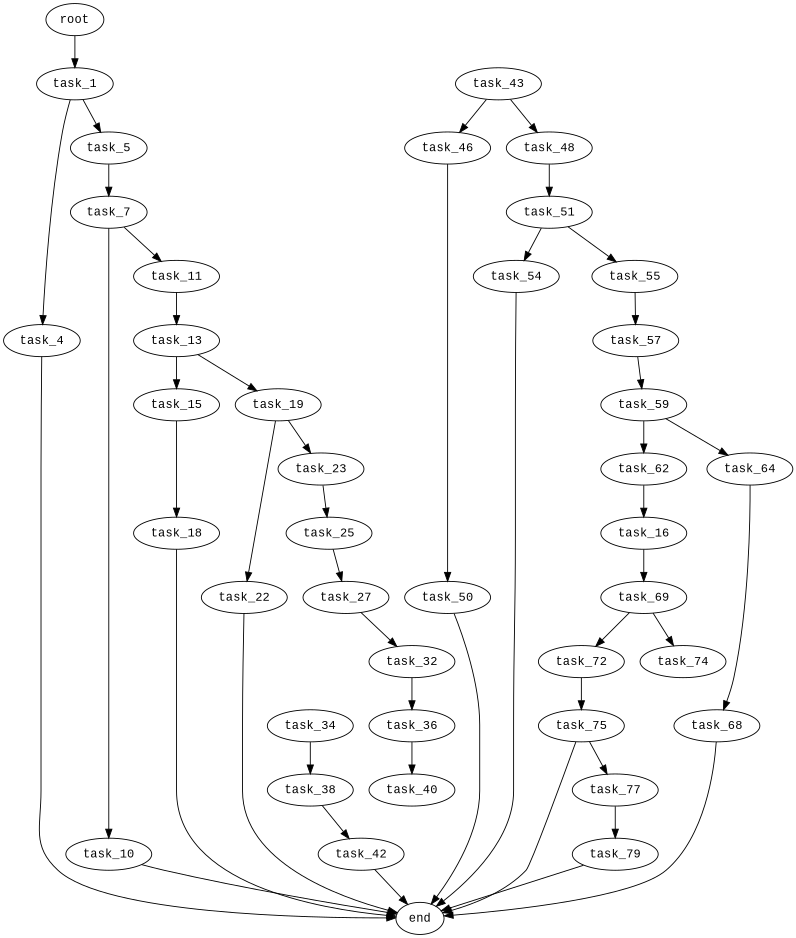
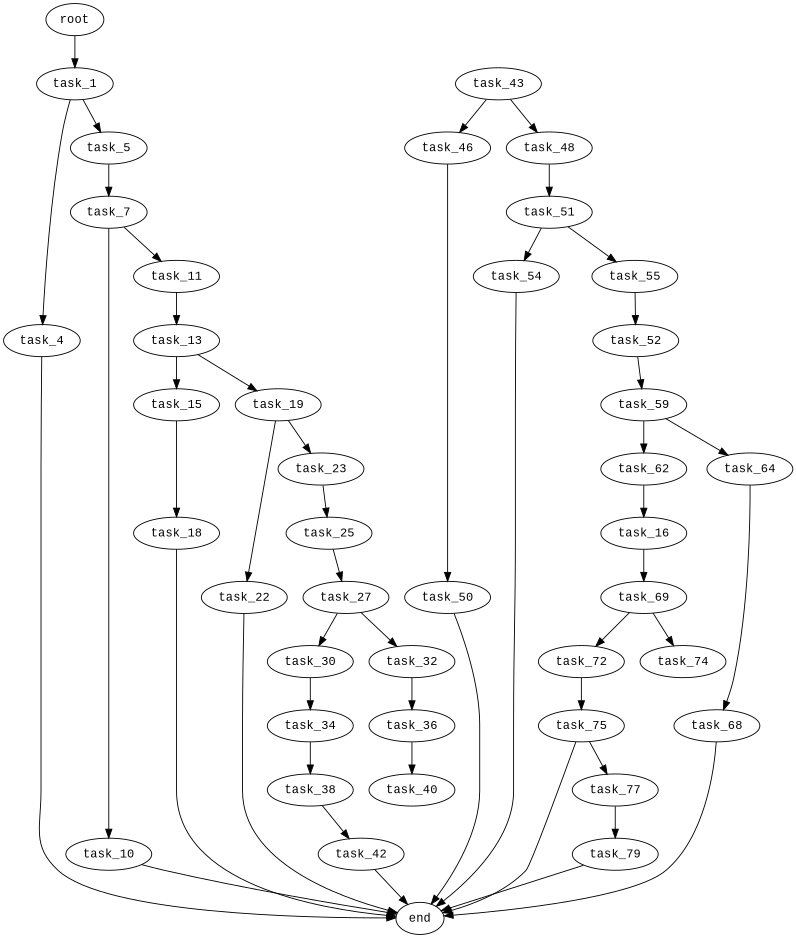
node "task_57": label "task_57" -> "task_52"
node "task_30": added
